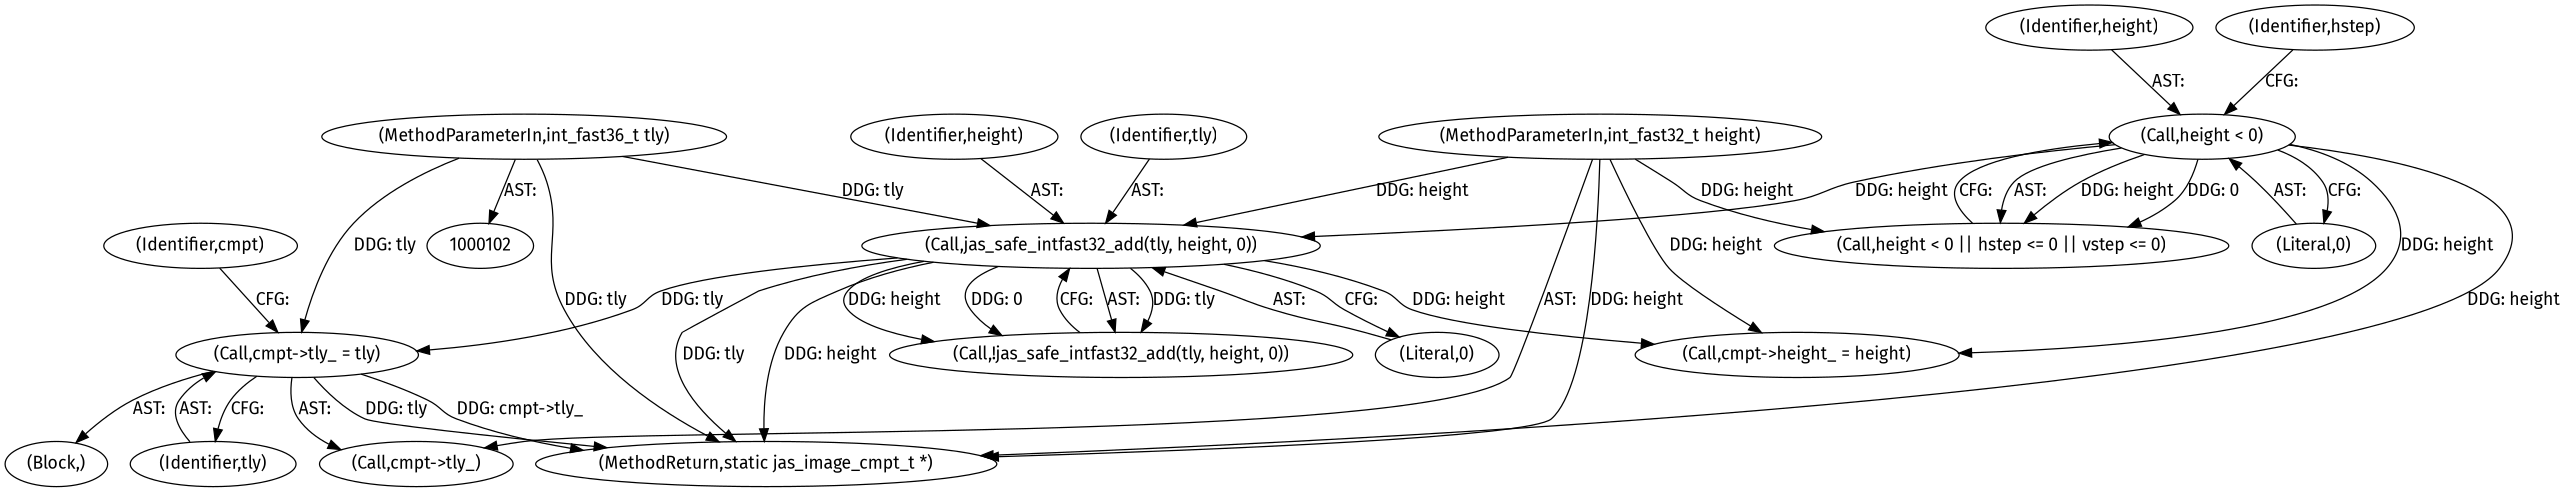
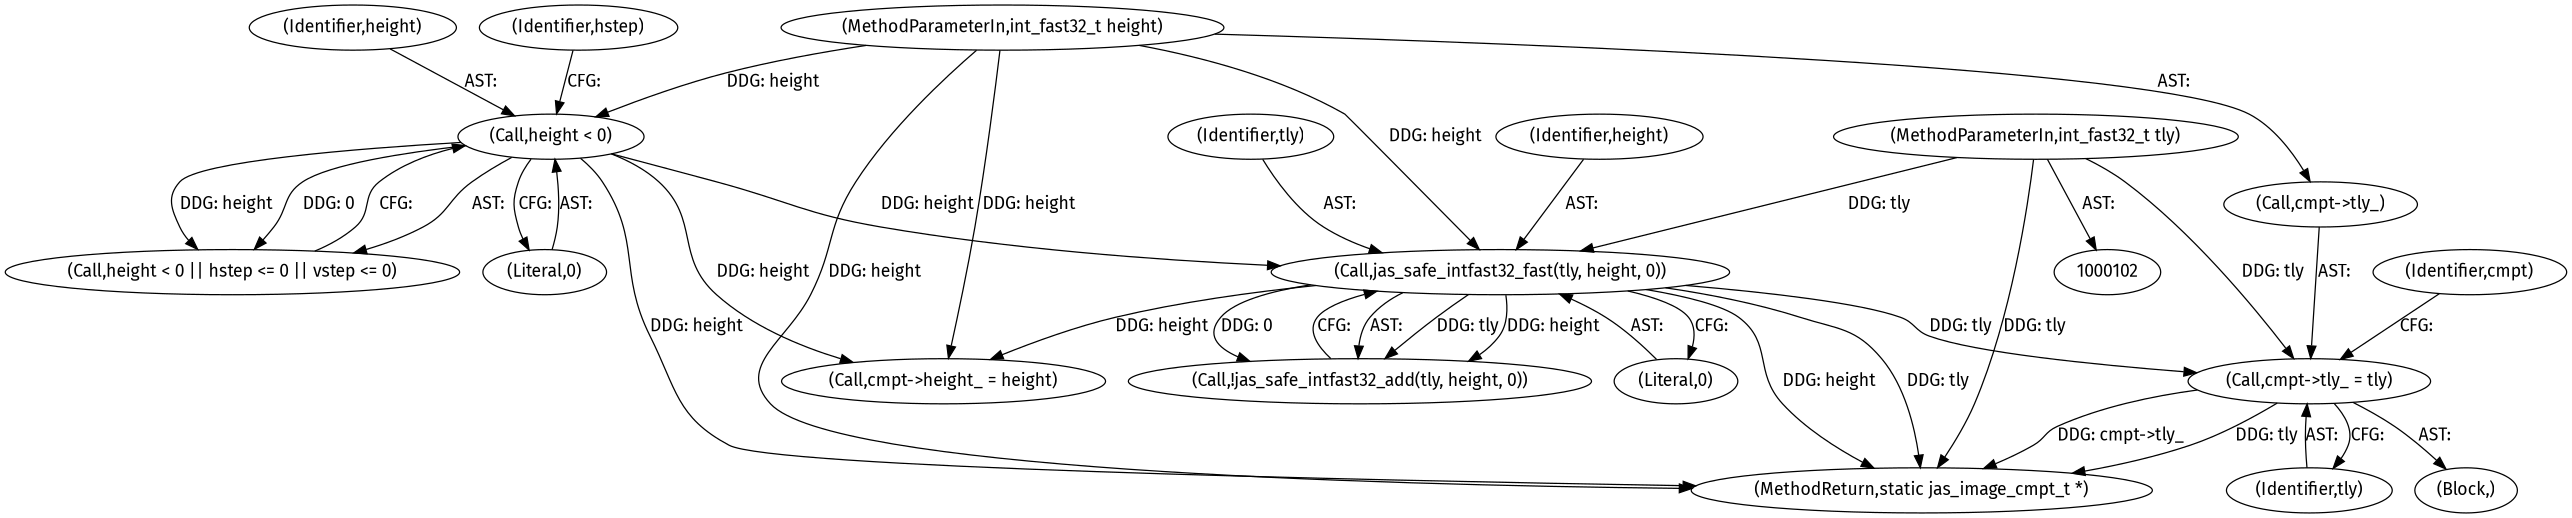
node "(MethodParameterIn,int_fast36_t tly)": label "(MethodParameterIn,int_fast36_t tly)" -> "(MethodParameterIn,int_fast32_t tly)"
edge "(MethodParameterIn,int_fast32_t height)" -> "(Call,height < 0 || hstep <= 0 || vstep <= 0)": now "(MethodParameterIn,int_fast32_t height)" -> "(Call,height < 0)"
node "(Call,jas_safe_intfast32_add(tly, height, 0))": label "(Call,jas_safe_intfast32_add(tly, height, 0))" -> "(Call,jas_safe_intfast32_fast(tly, height, 0))"
edge "(Call,cmpt->tly_ = tly)" -> "(Call,cmpt->tly_)": reversed
